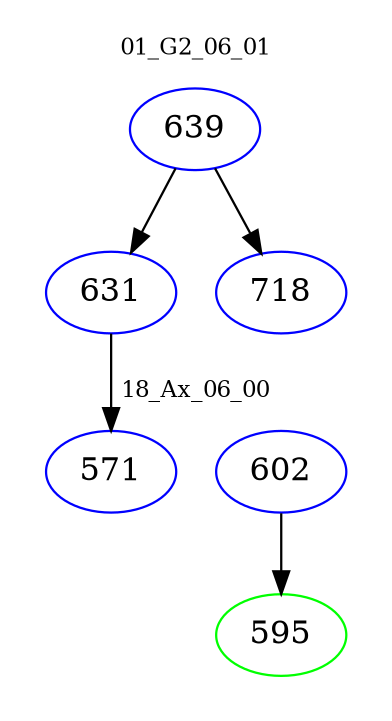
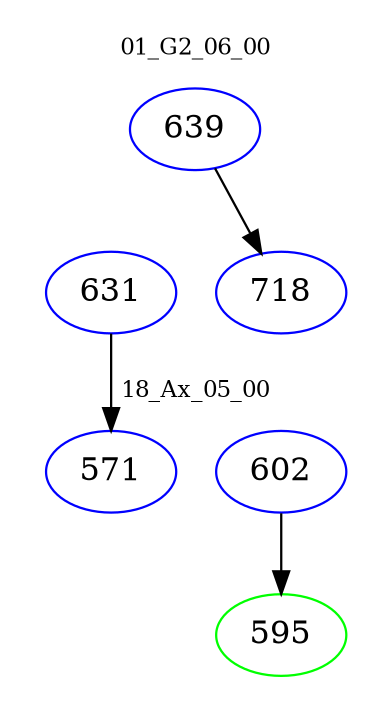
cluster "01_G2_06_01": label "01_G2_06_01" -> "01_G2_06_00"
edge "639" -> "631": removed
cluster "18_Ax_06_00": label "18_Ax_06_00" -> "18_Ax_05_00"
